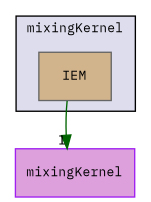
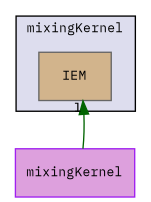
edge "IEM" -> "mixingKernel": reversed
